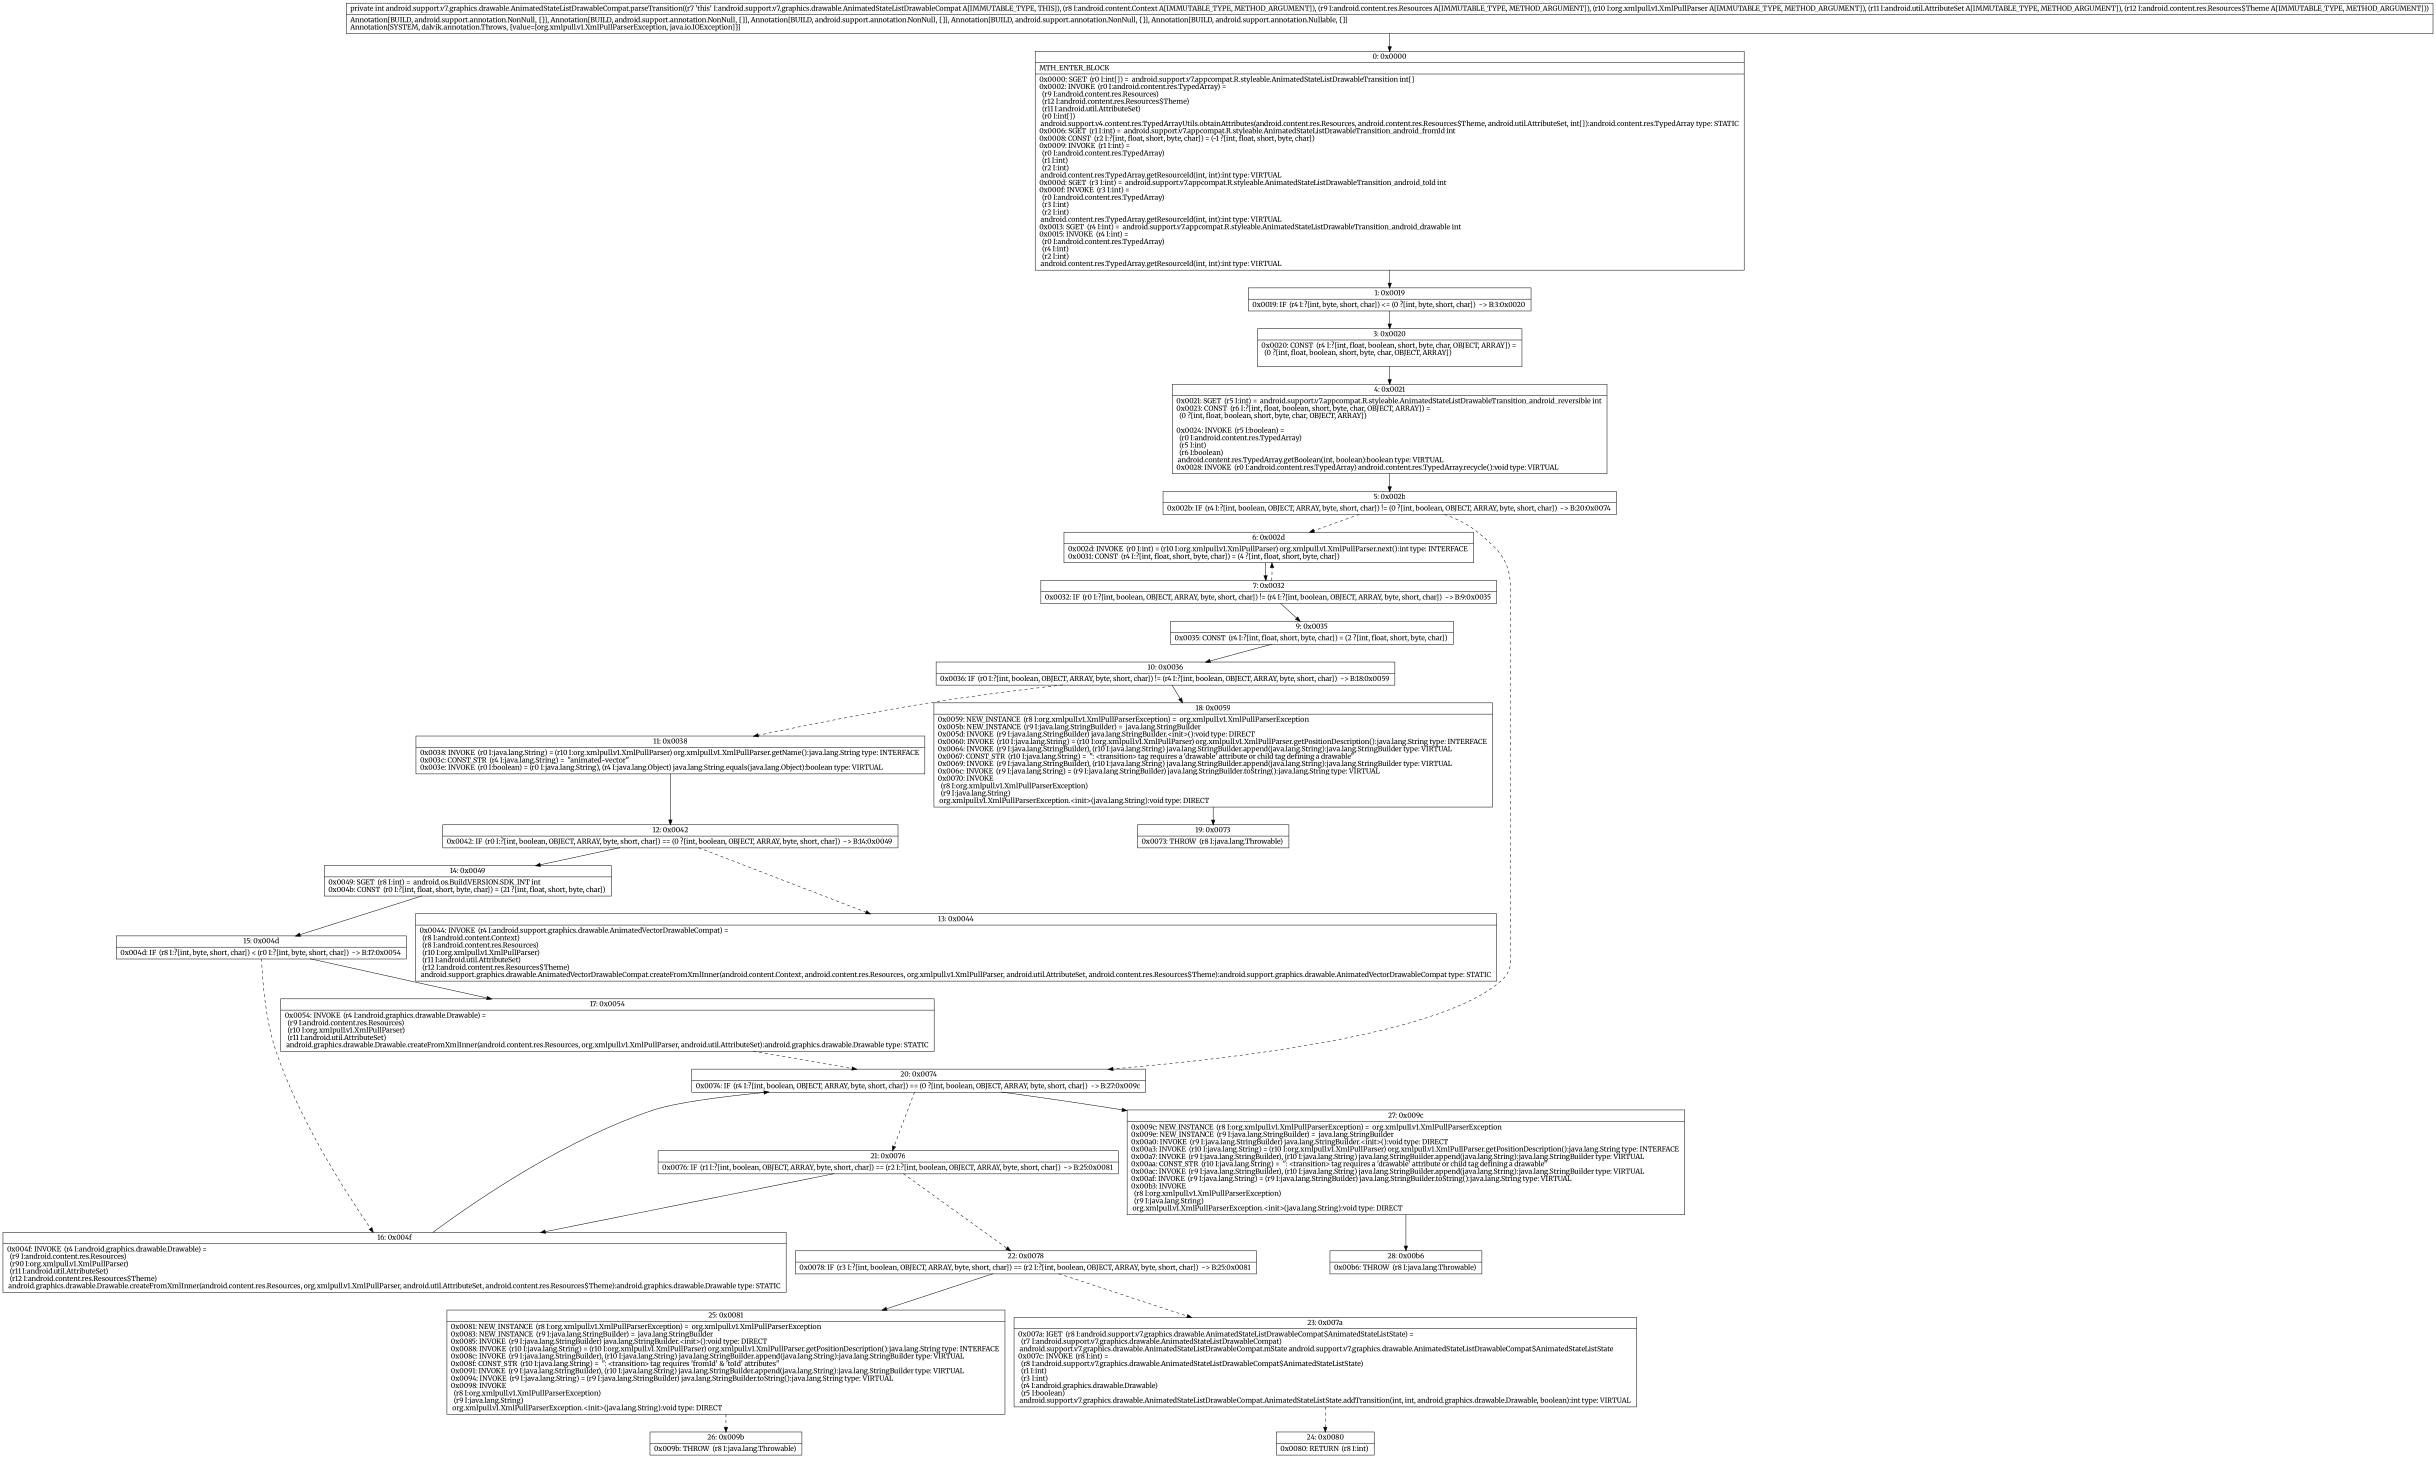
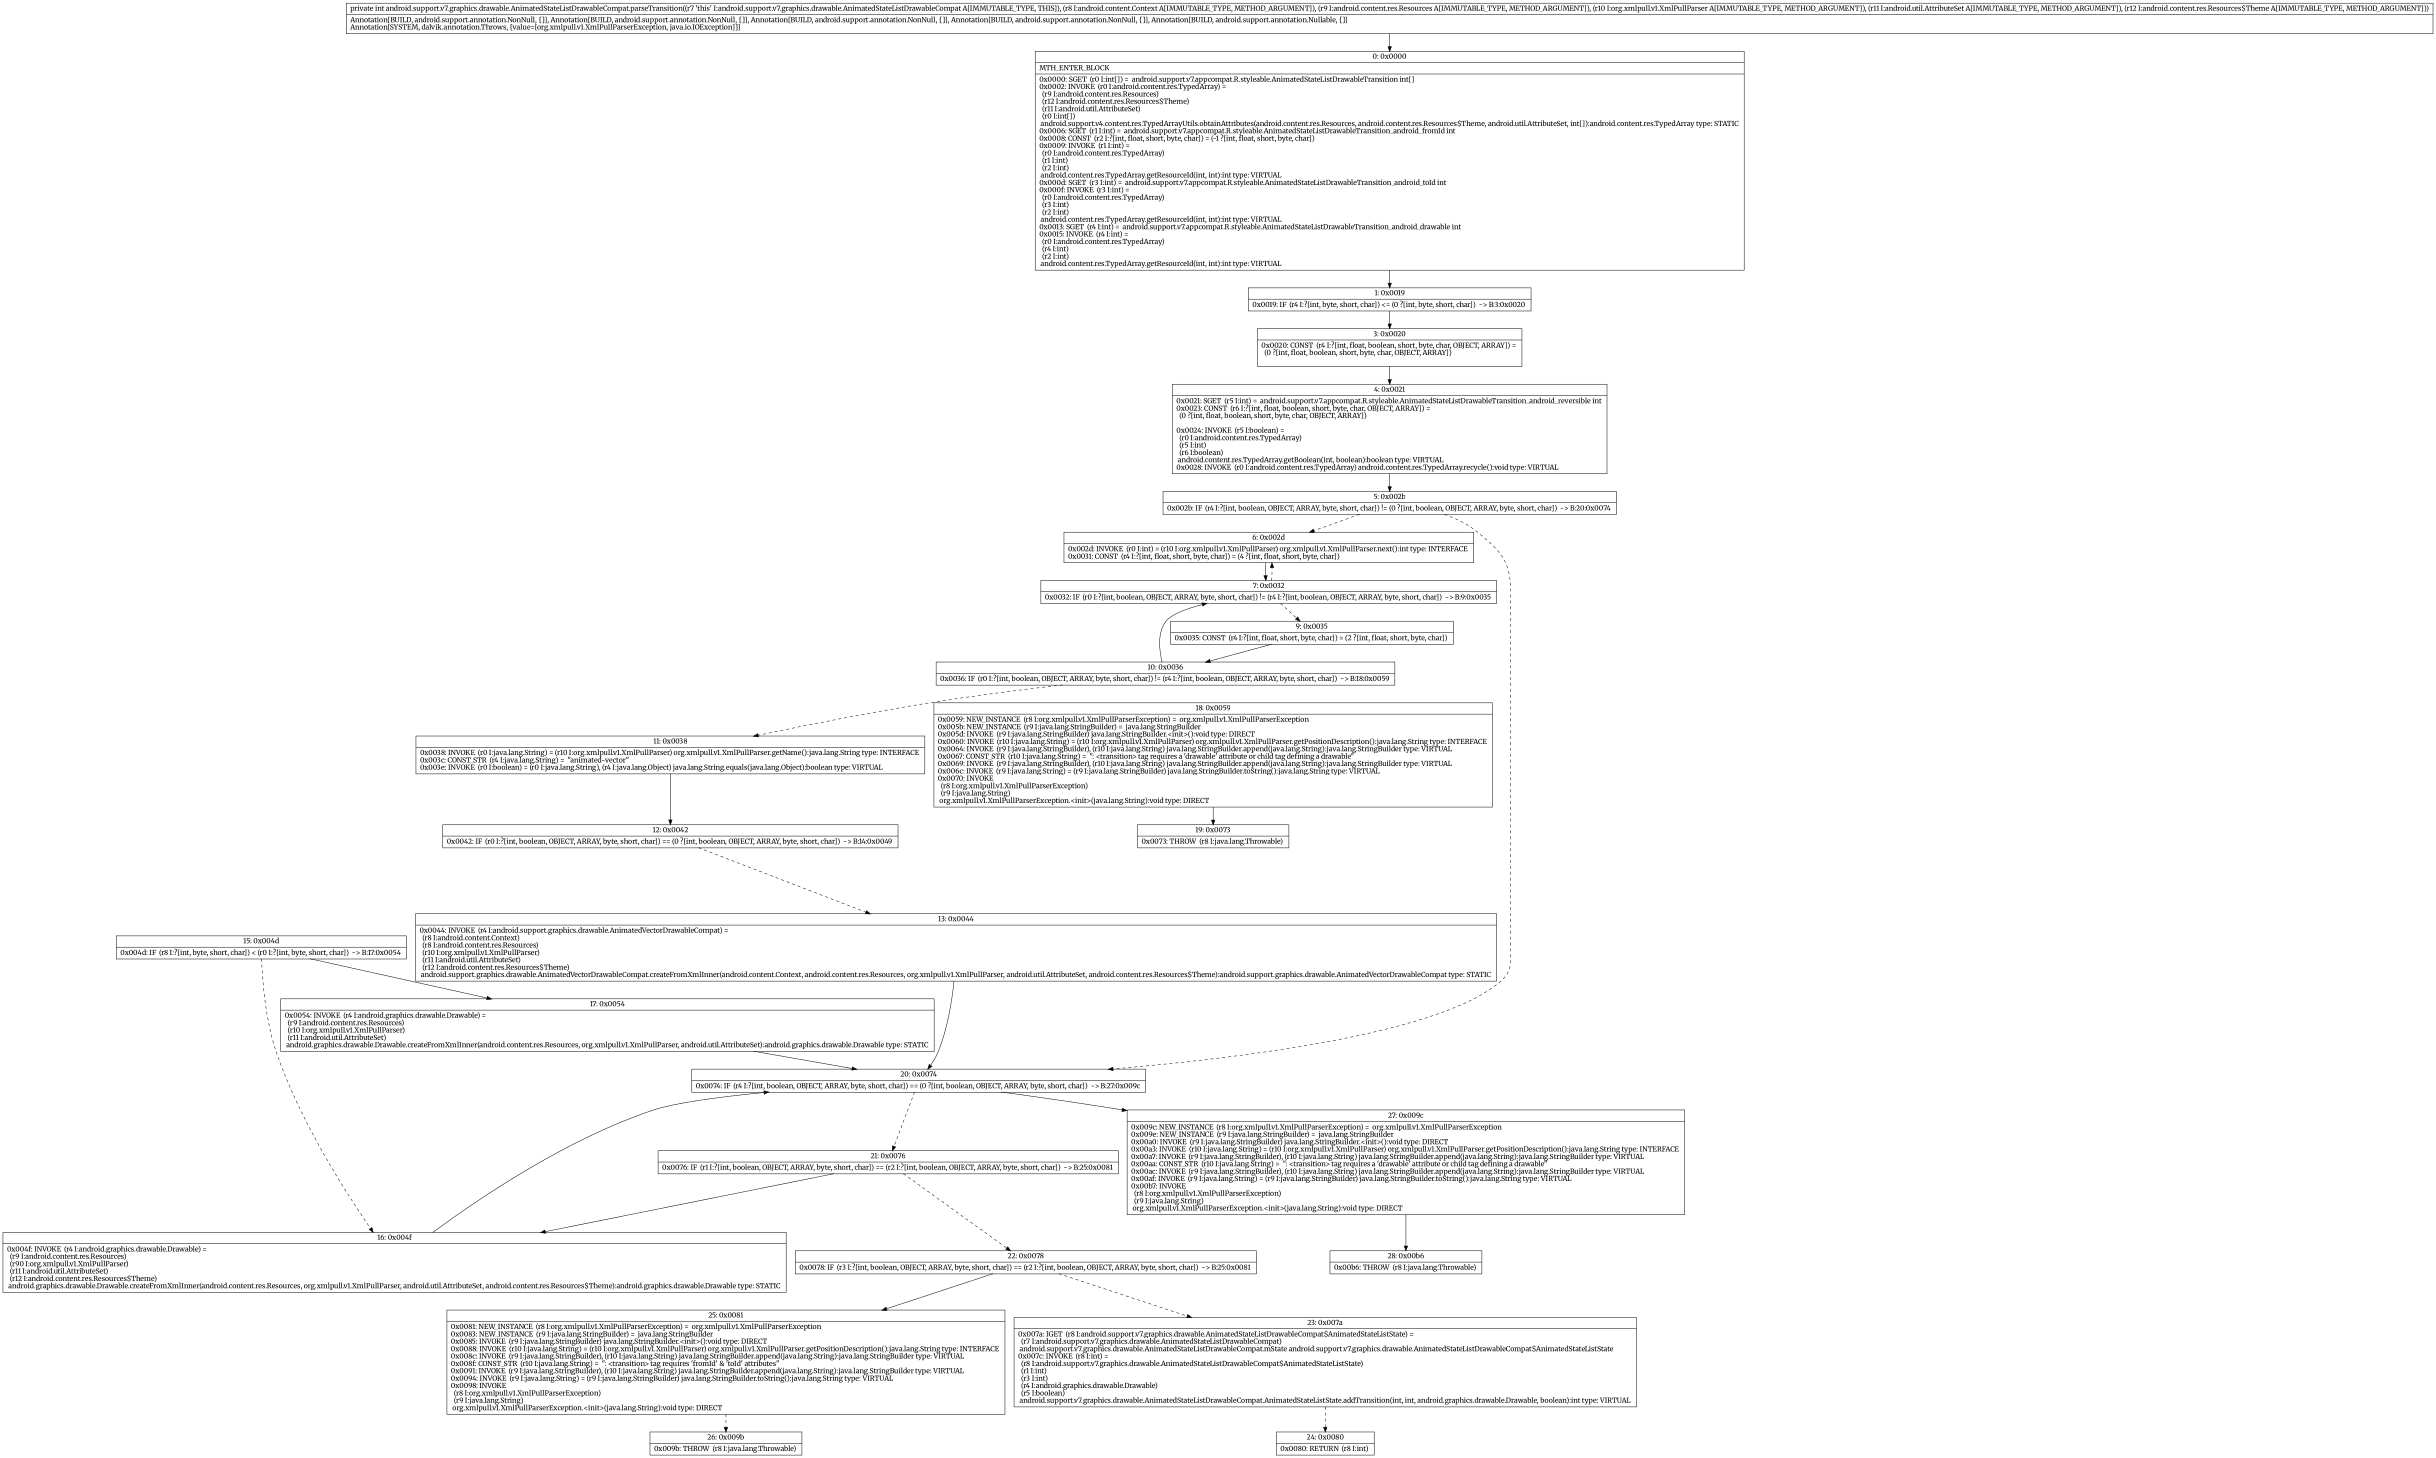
edge "7: 0x0032" -> "9: 0x0035": style solid -> dashed
edge "10: 0x0036" -> "18: 0x0059": now "10: 0x0036" -> "7: 0x0032"
node "14: 0x0049": removed
edge "13: 0x0044" -> "20: 0x0074": added
edge "17: 0x0054" -> "20: 0x0074": style dashed -> solid
node "27: 0x009c": text "0x00b3: INVOKE" -> "0x00b7: INVOKE"
